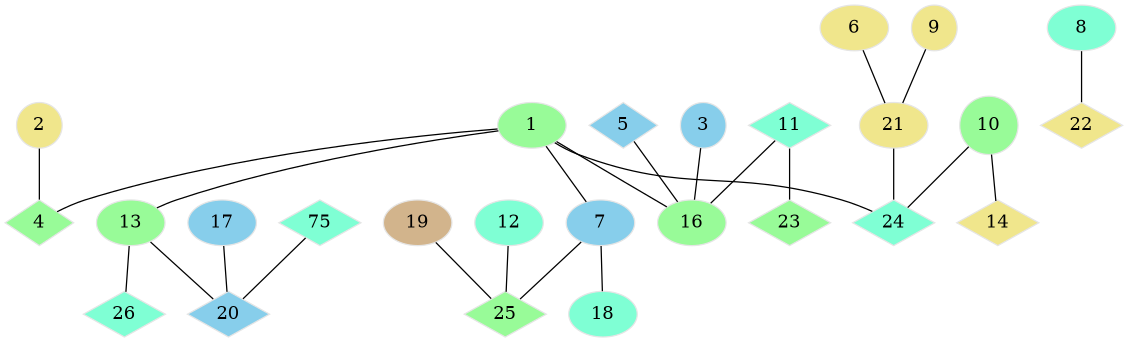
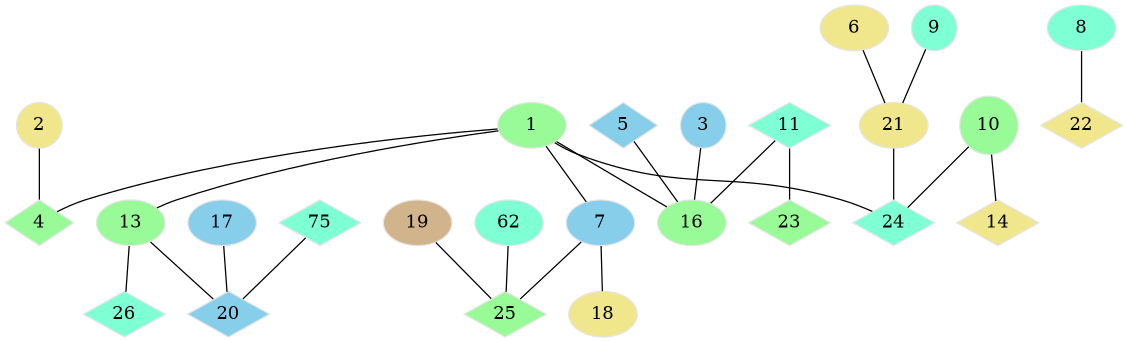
node "9": fillcolor khaki -> aquamarine
node "12": label "12" -> "62"
node "18": fillcolor aquamarine -> khaki
